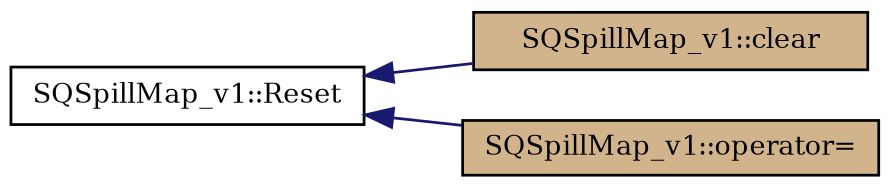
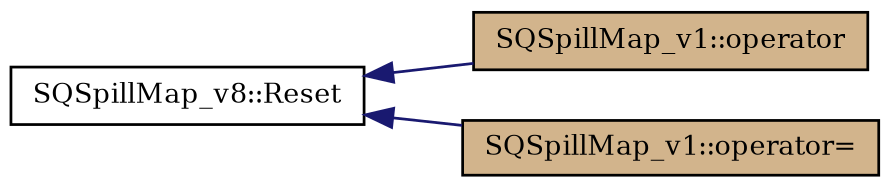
node "SQSpillMap_v1::clear": label "SQSpillMap_v1::clear" -> "SQSpillMap_v1::operator"
node "SQSpillMap_v1::Reset": label "SQSpillMap_v1::Reset" -> "SQSpillMap_v8::Reset"
